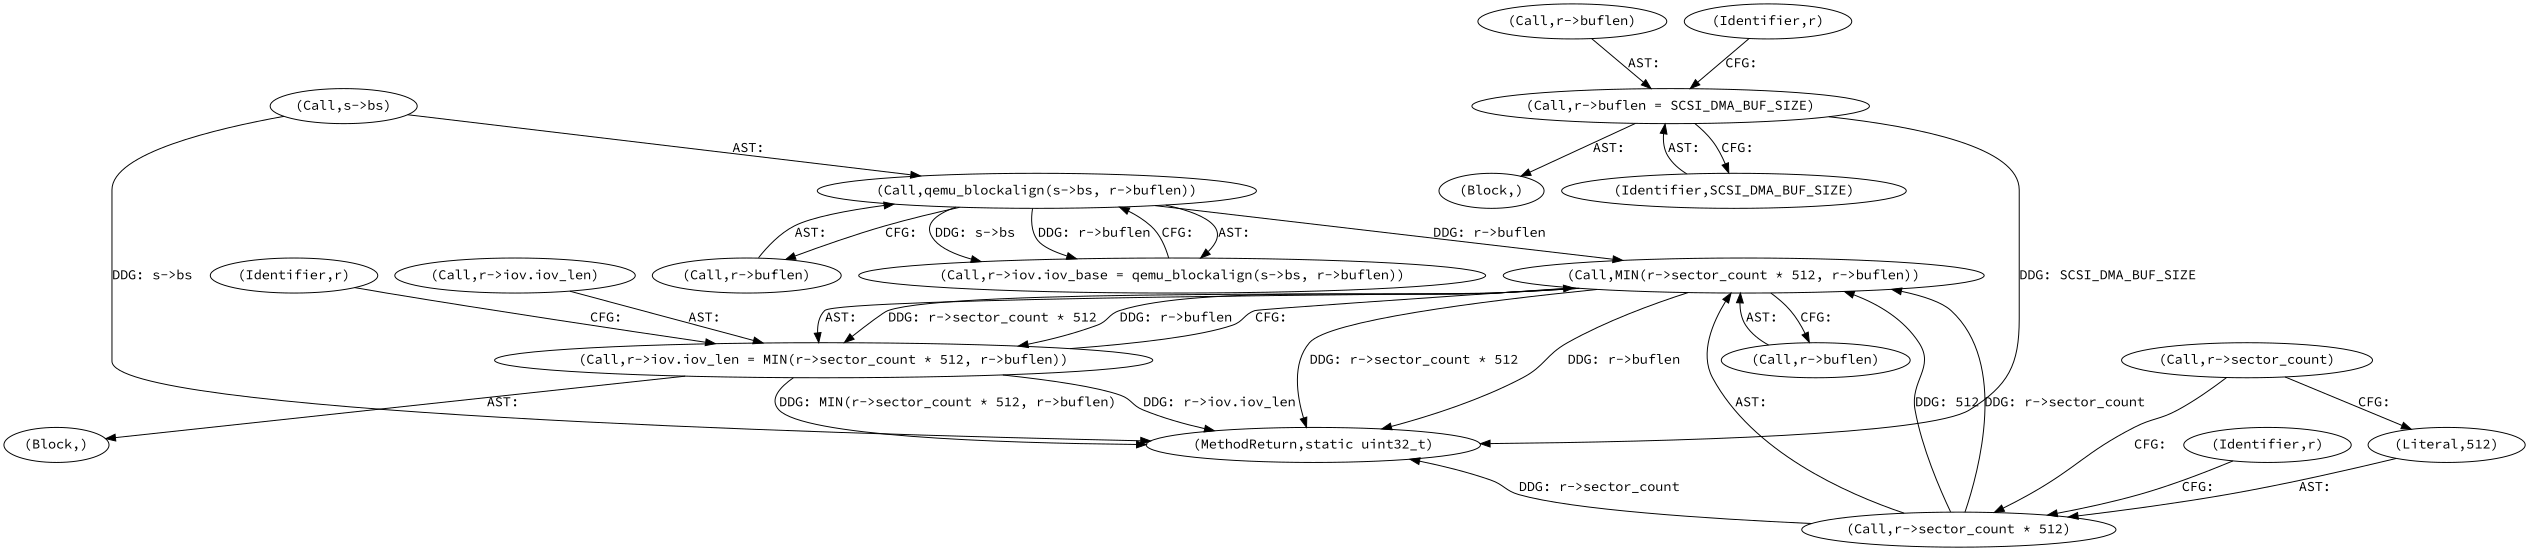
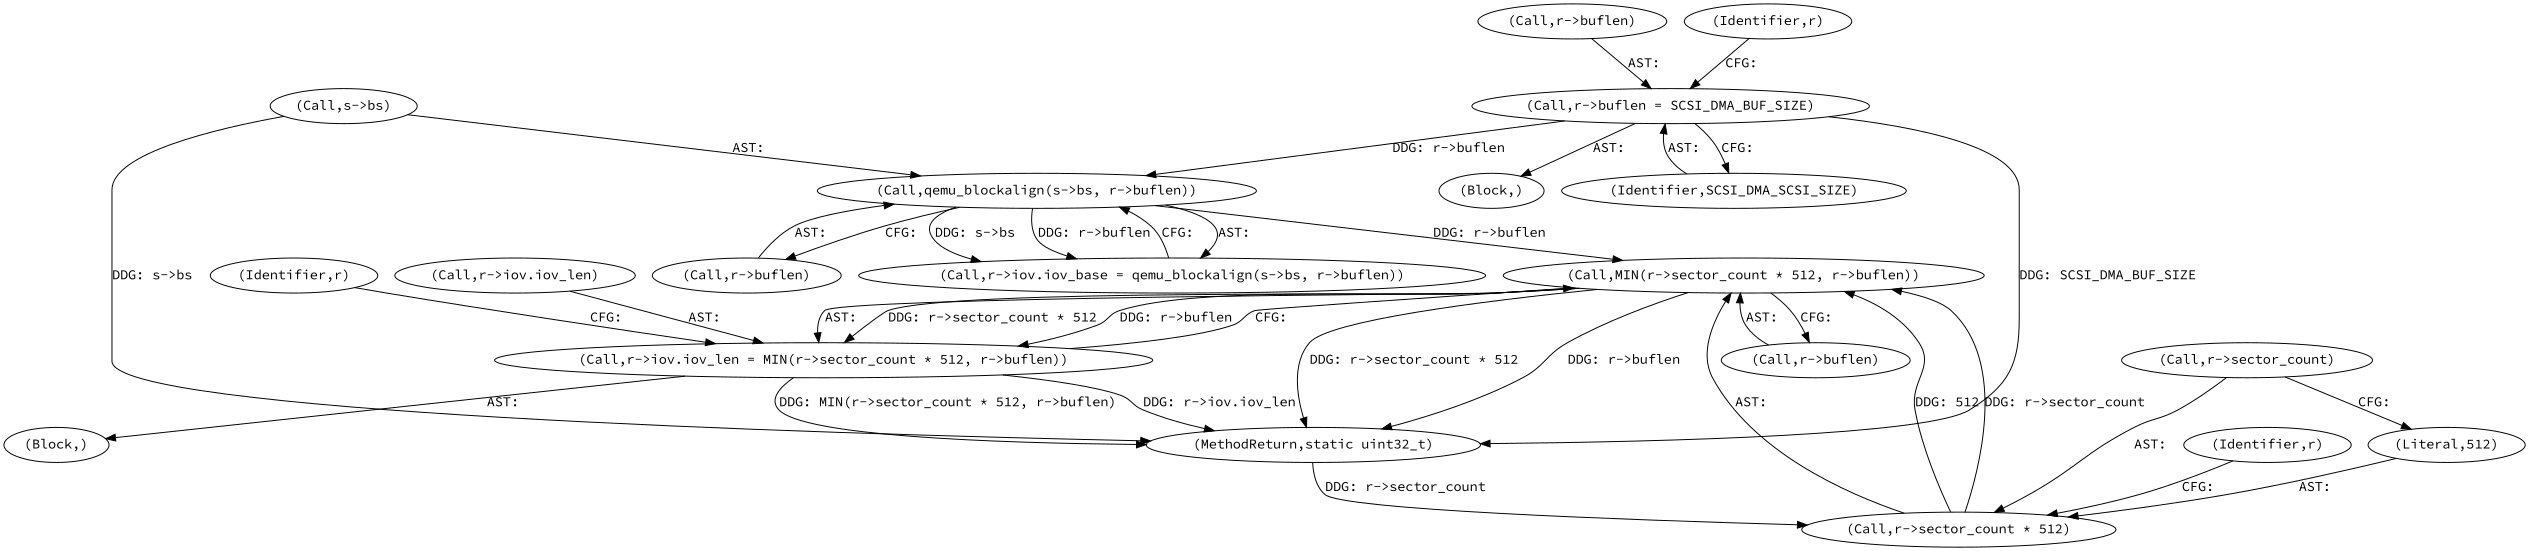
edge "(Call,r->buflen = SCSI_DMA_BUF_SIZE)" -> "(Call,qemu_blockalign(s->bs, r->buflen))": added, label "DDG: r->buflen"
node "(Identifier,SCSI_DMA_BUF_SIZE)": label "(Identifier,SCSI_DMA_BUF_SIZE)" -> "(Identifier,SCSI_DMA_SCSI_SIZE)"
edge "(Call,r->sector_count)" -> "(Call,r->sector_count * 512)": label "CFG: " -> "AST: "
edge "(Call,r->sector_count * 512)" -> "(MethodReturn,static uint32_t)": reversed
